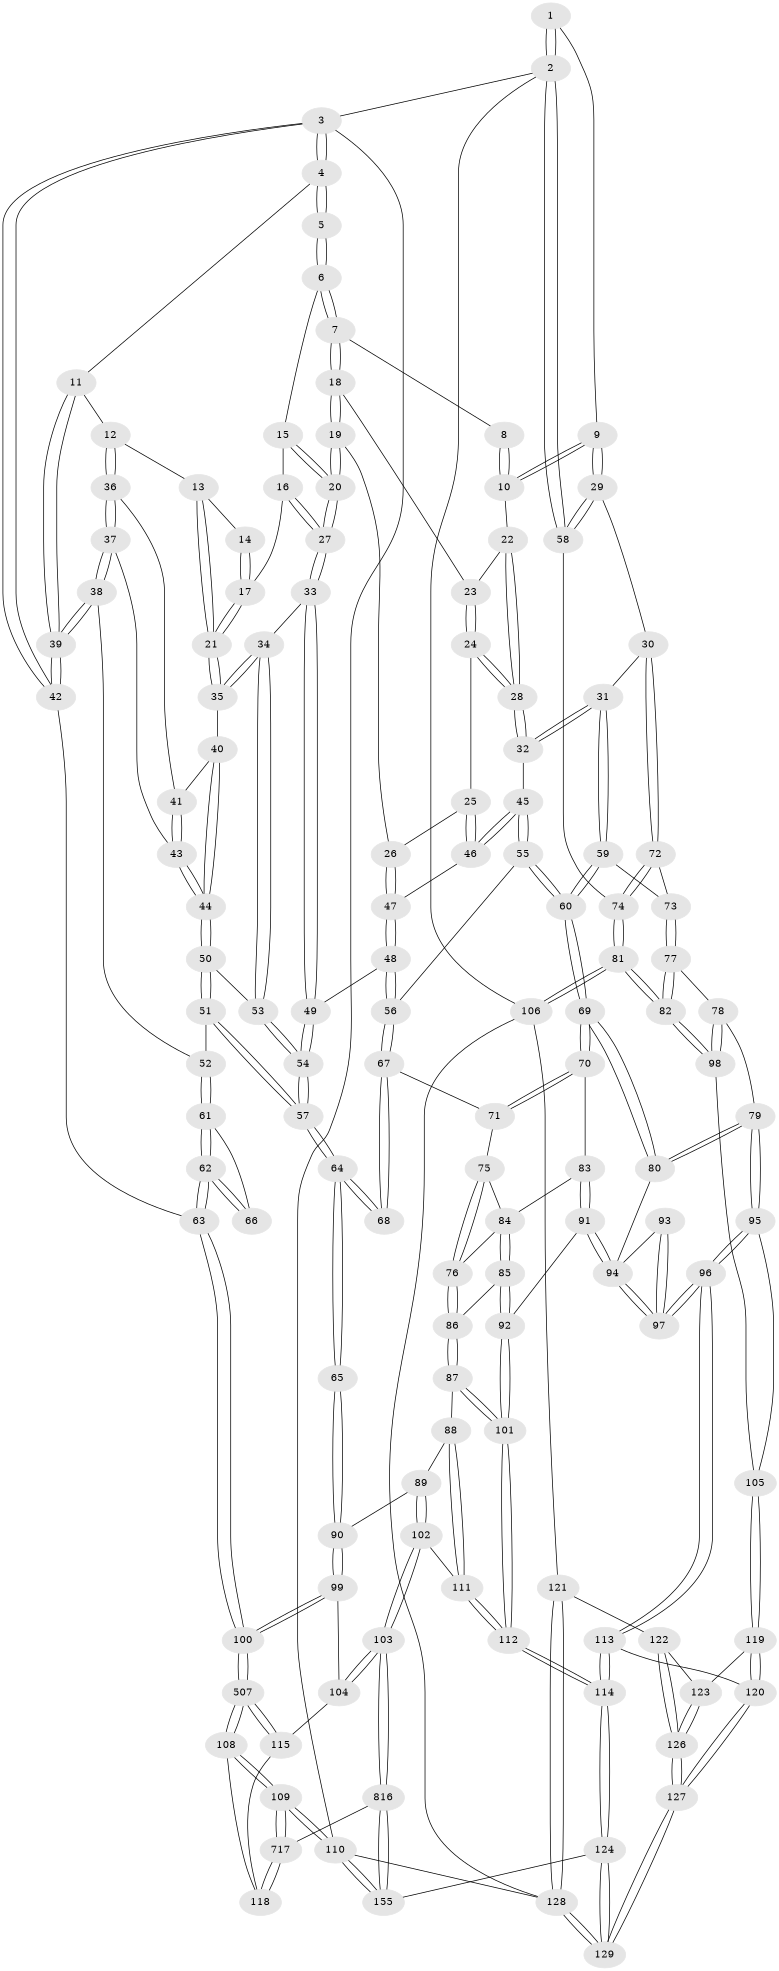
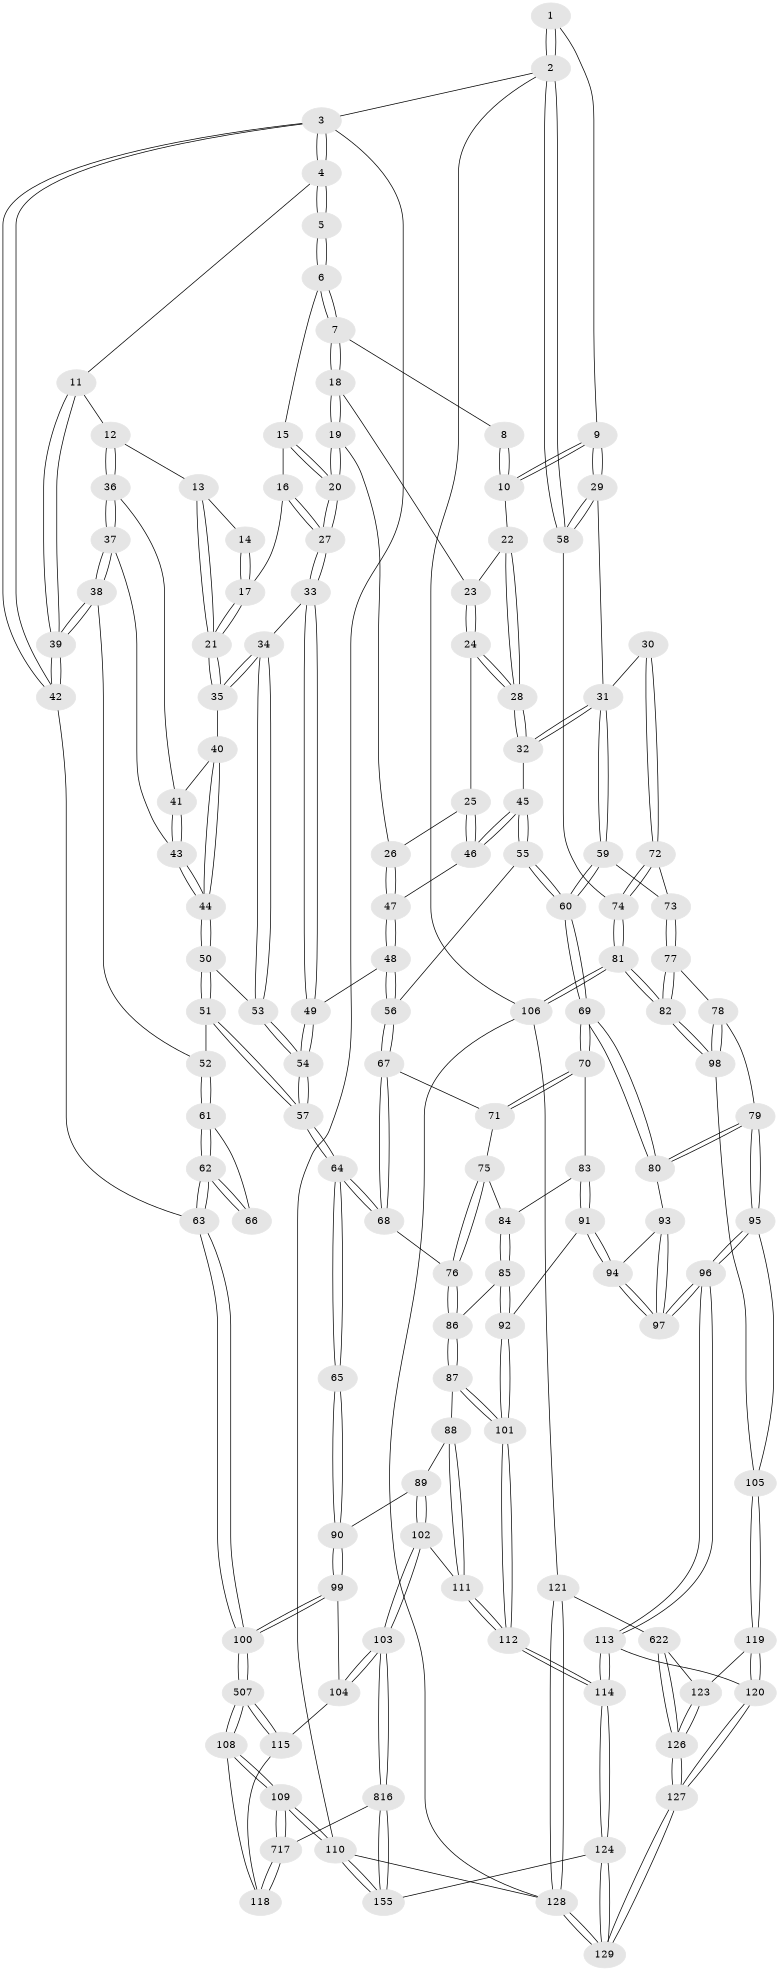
edge "29" -- "30": now "29" -- "31"
edge "80" -- "94": now "80" -- "93"
edge "84" -- "76": now "68" -- "76"
node "122": label "122" -> "622"
